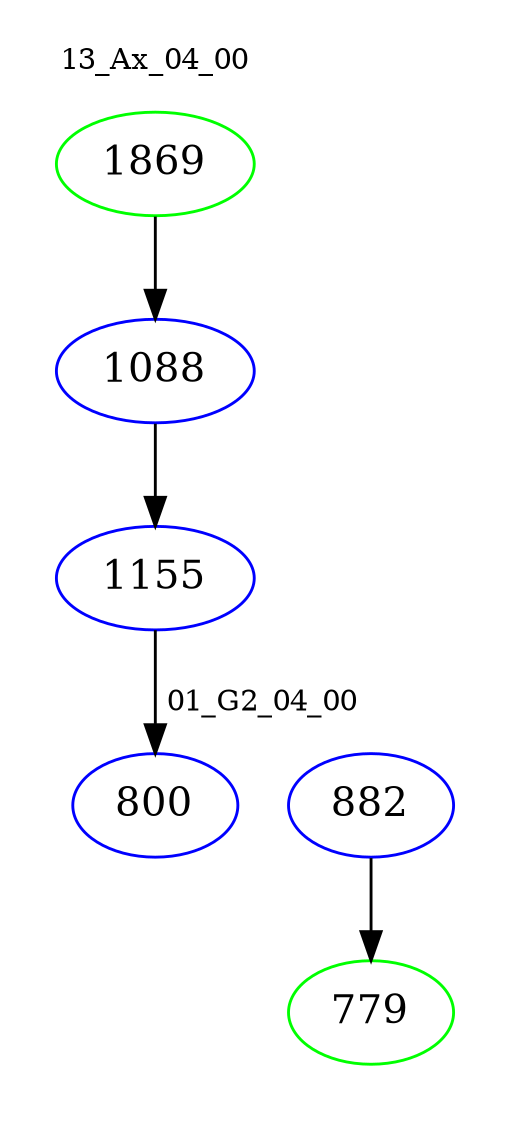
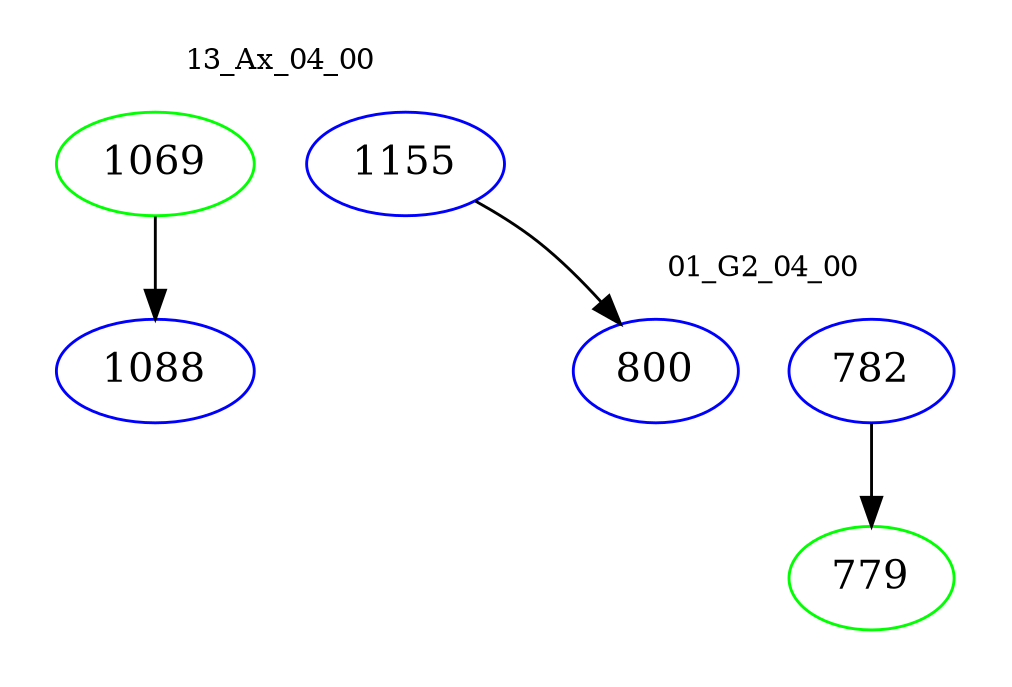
node "1869": label "1869" -> "1069"
edge "1088" -> "1155": removed
node "882": label "882" -> "782"
